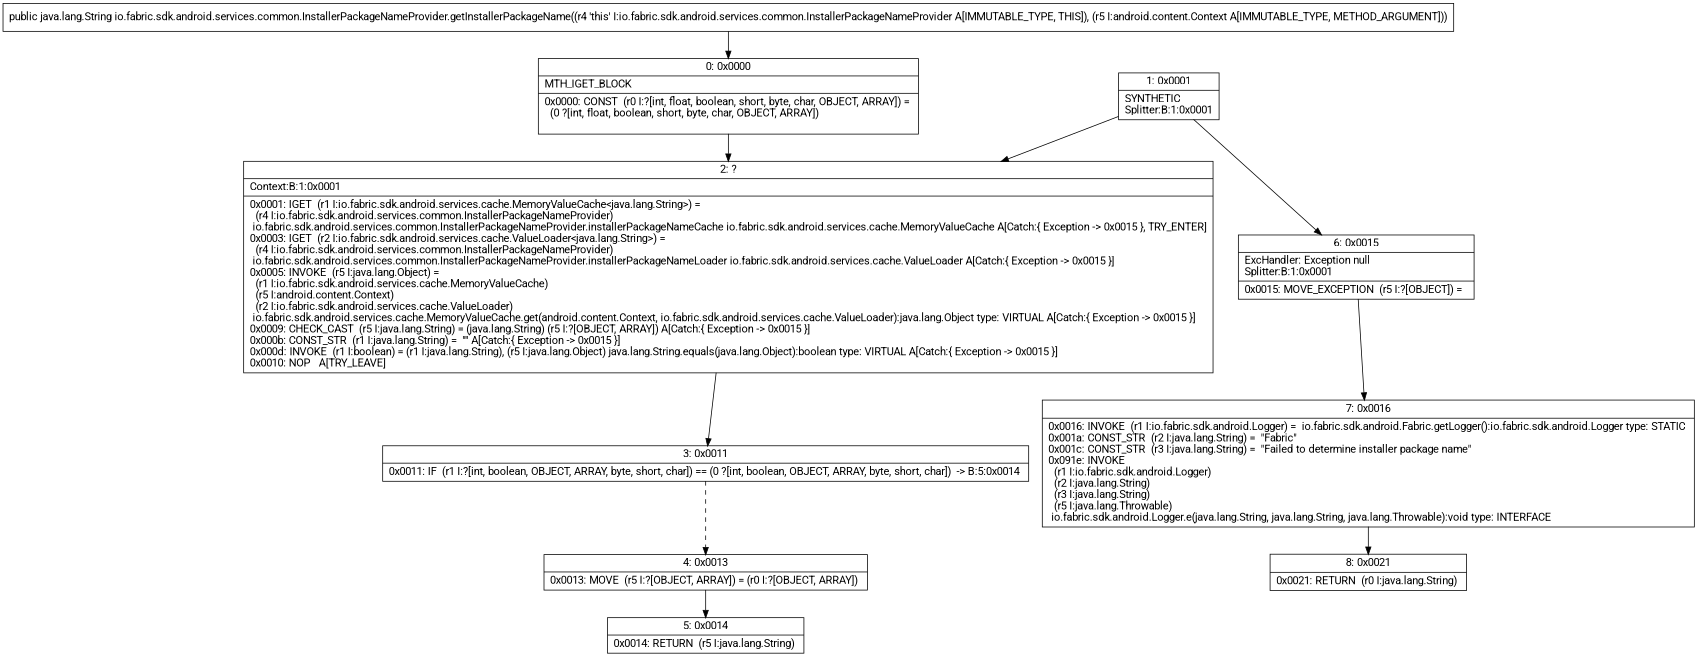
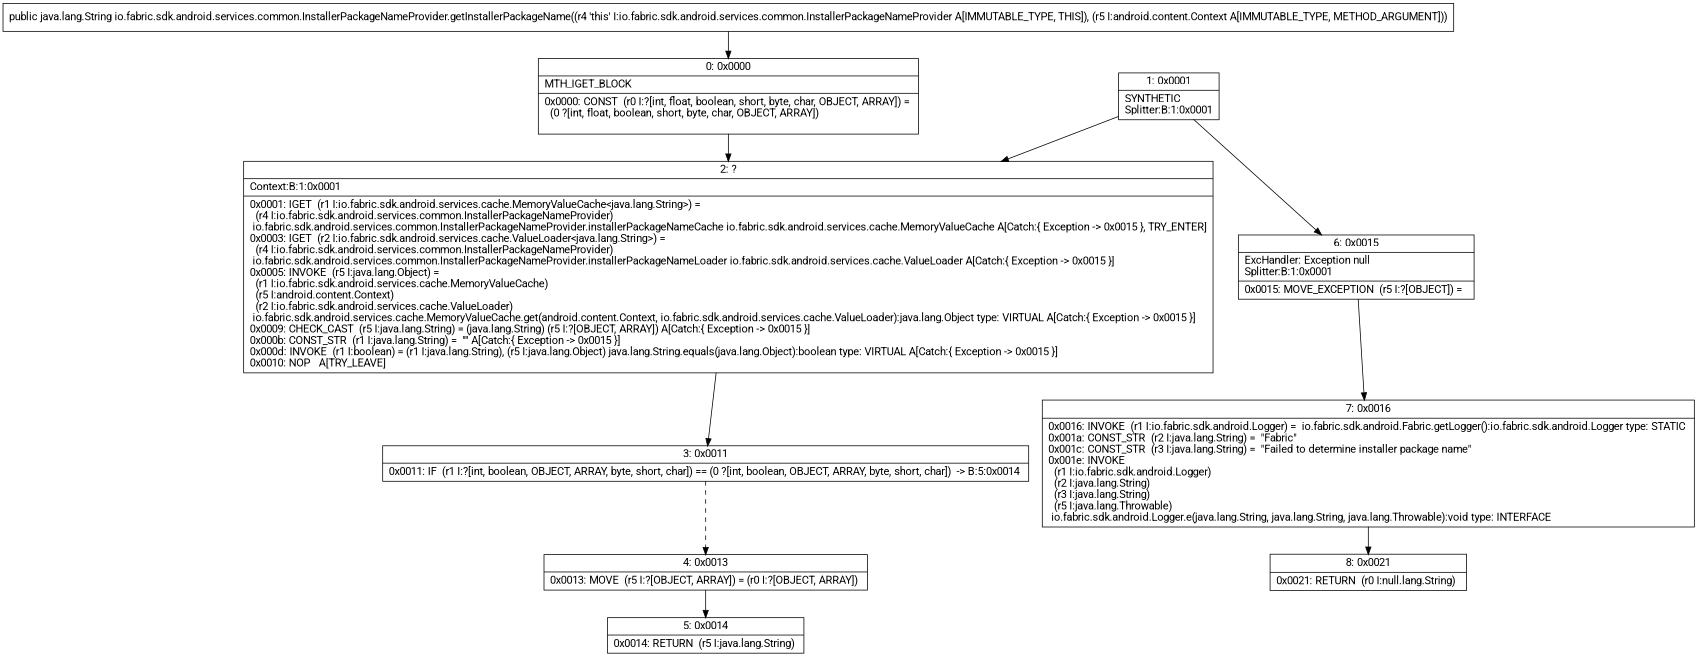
node "7: 0x0016": text "0x091e: INVOKE" -> "0x001e: INVOKE"
node "8: 0x0021": text "0x0021: RETURN  (r0 I:java.lang.String)" -> "0x0021: RETURN  (r0 I:null.lang.String)"
